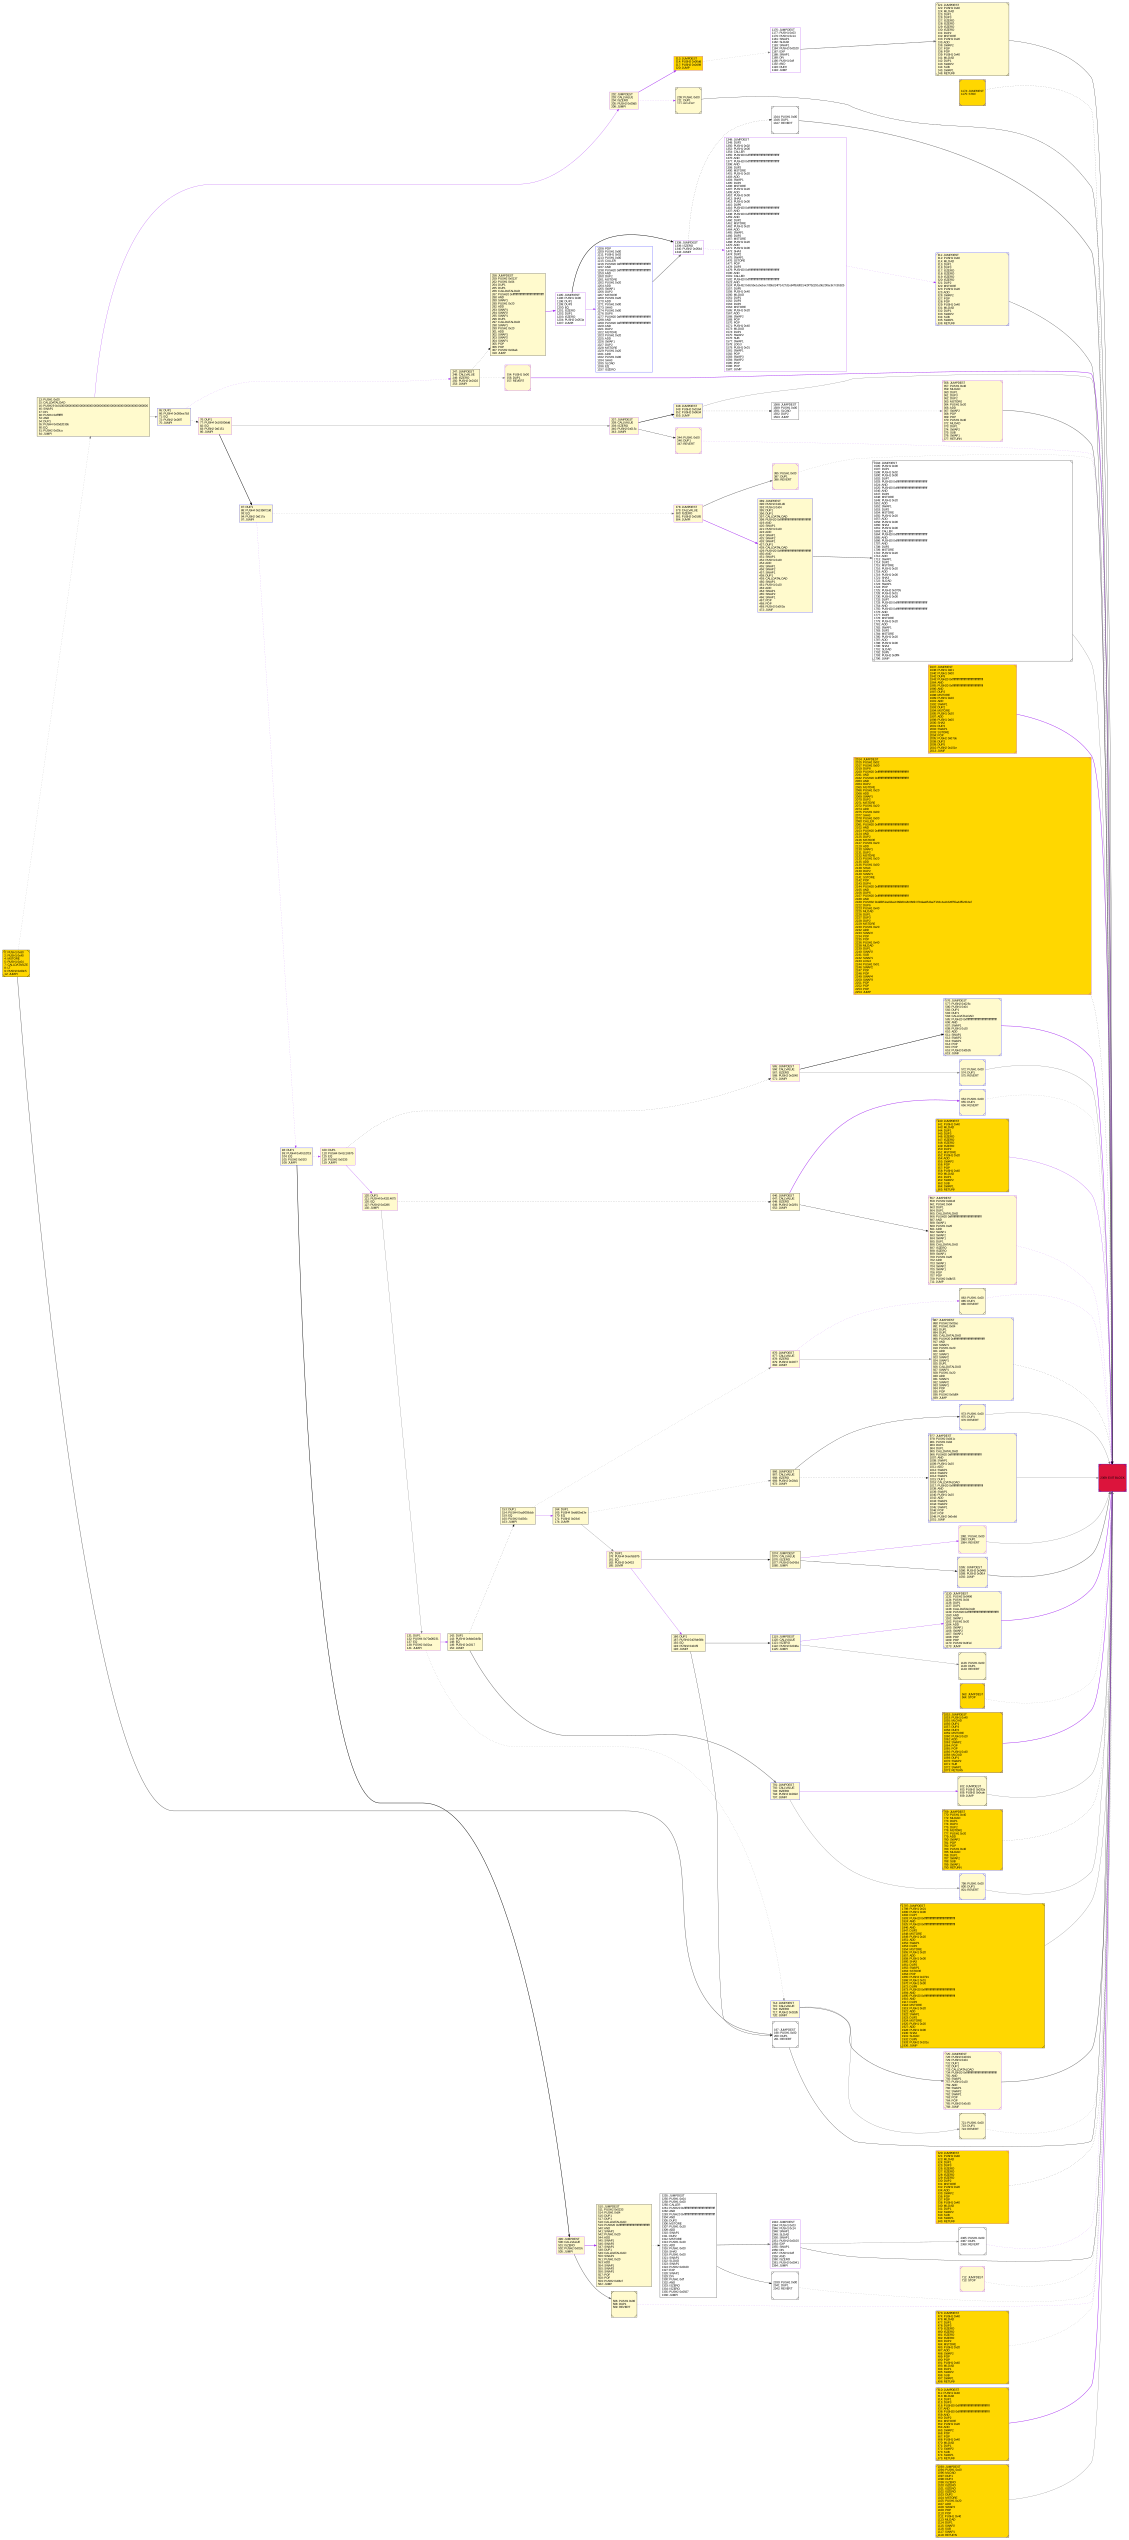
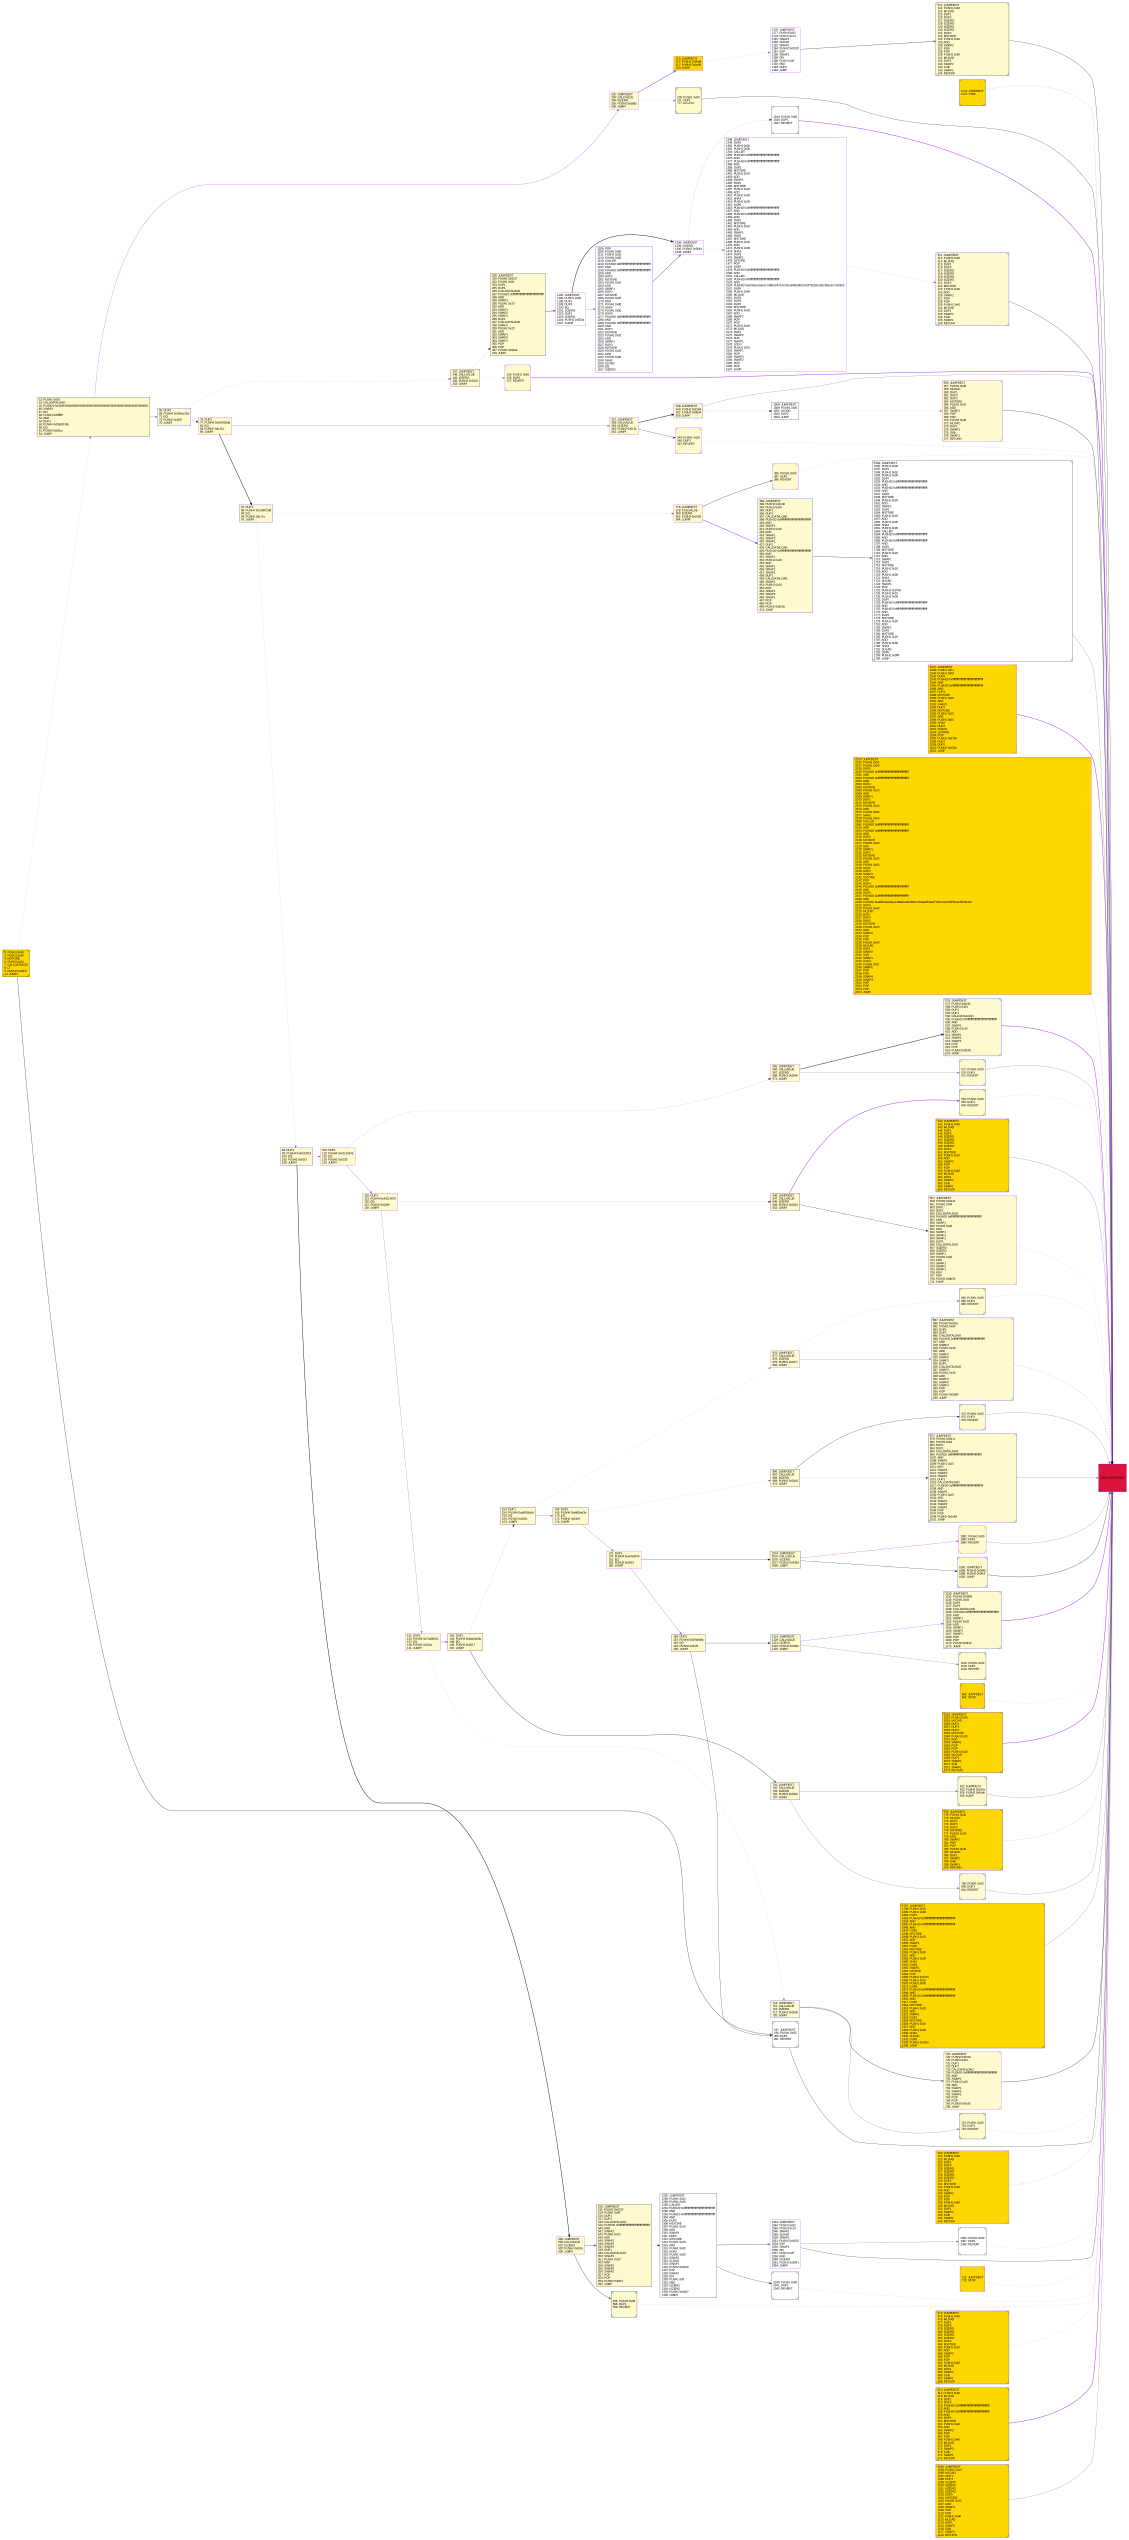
edge "1344: PUSH1 0x00 1346: DUP1 1347: REVERT" -> "2369: EXIT BLOCK": color gray40 -> purple
node "653: PUSH1 0x00 655: DUP1 656: REVERT": color blue -> black
node "712: JUMPDEST 713: STOP": fillcolor lemonchiffon -> gold
